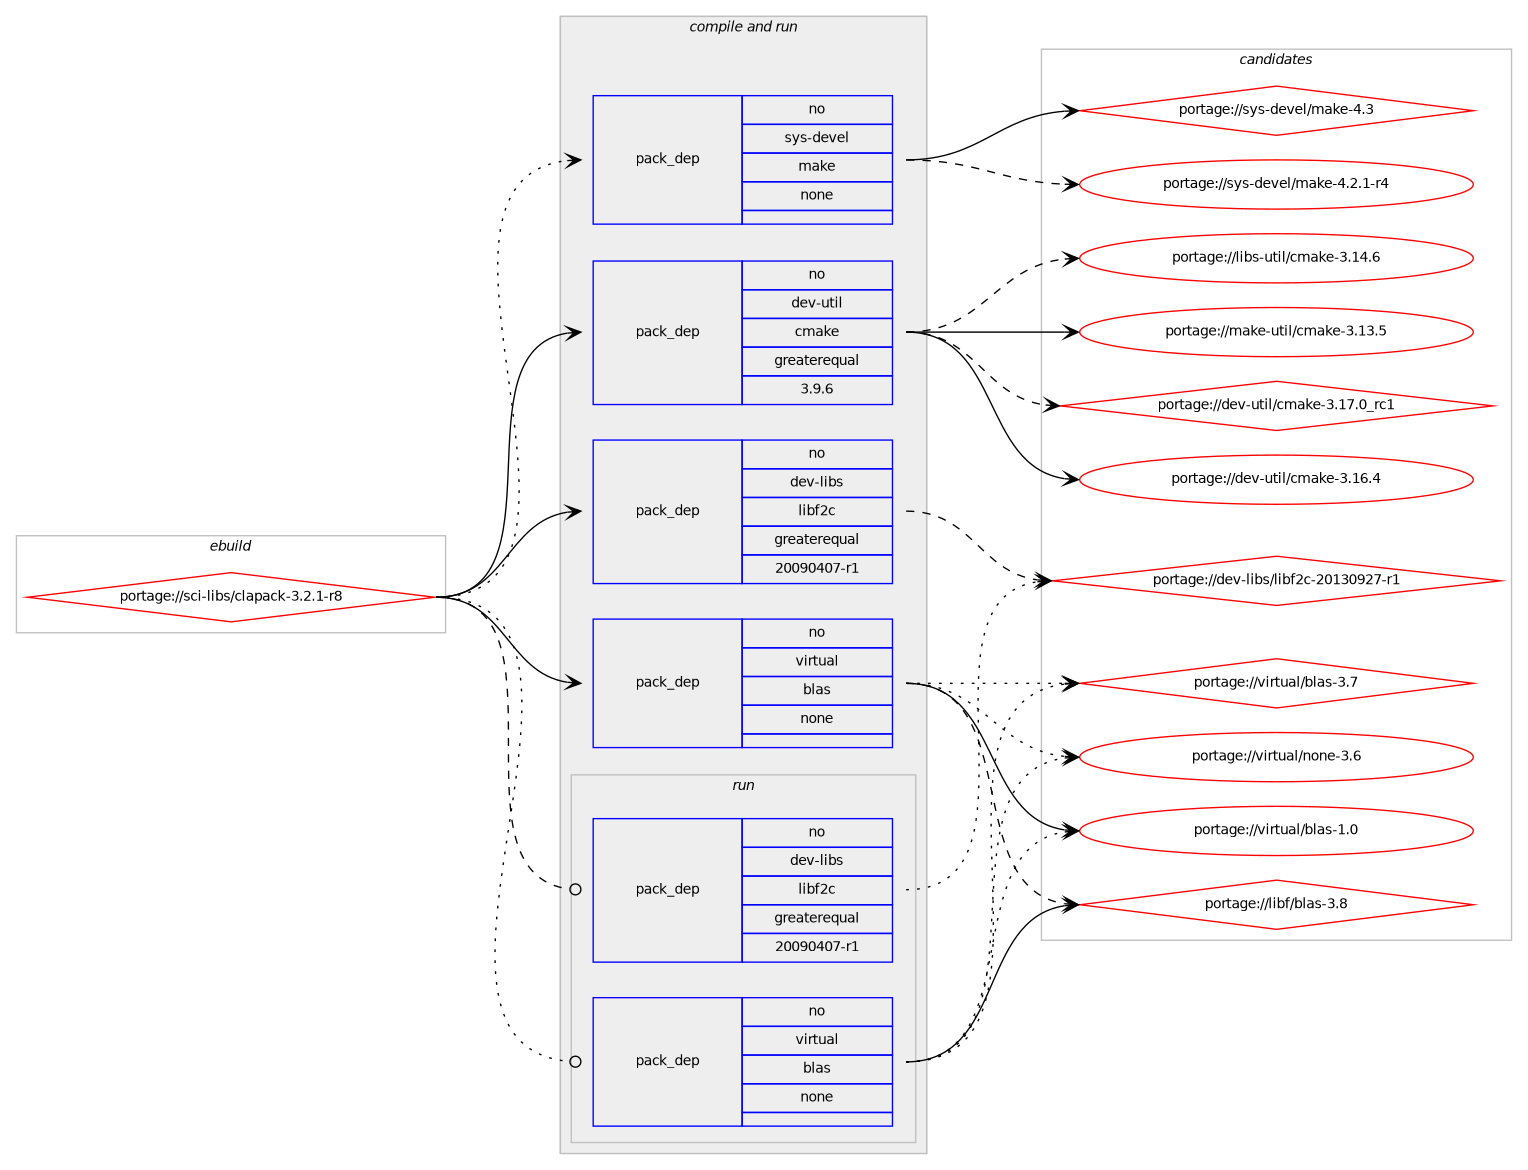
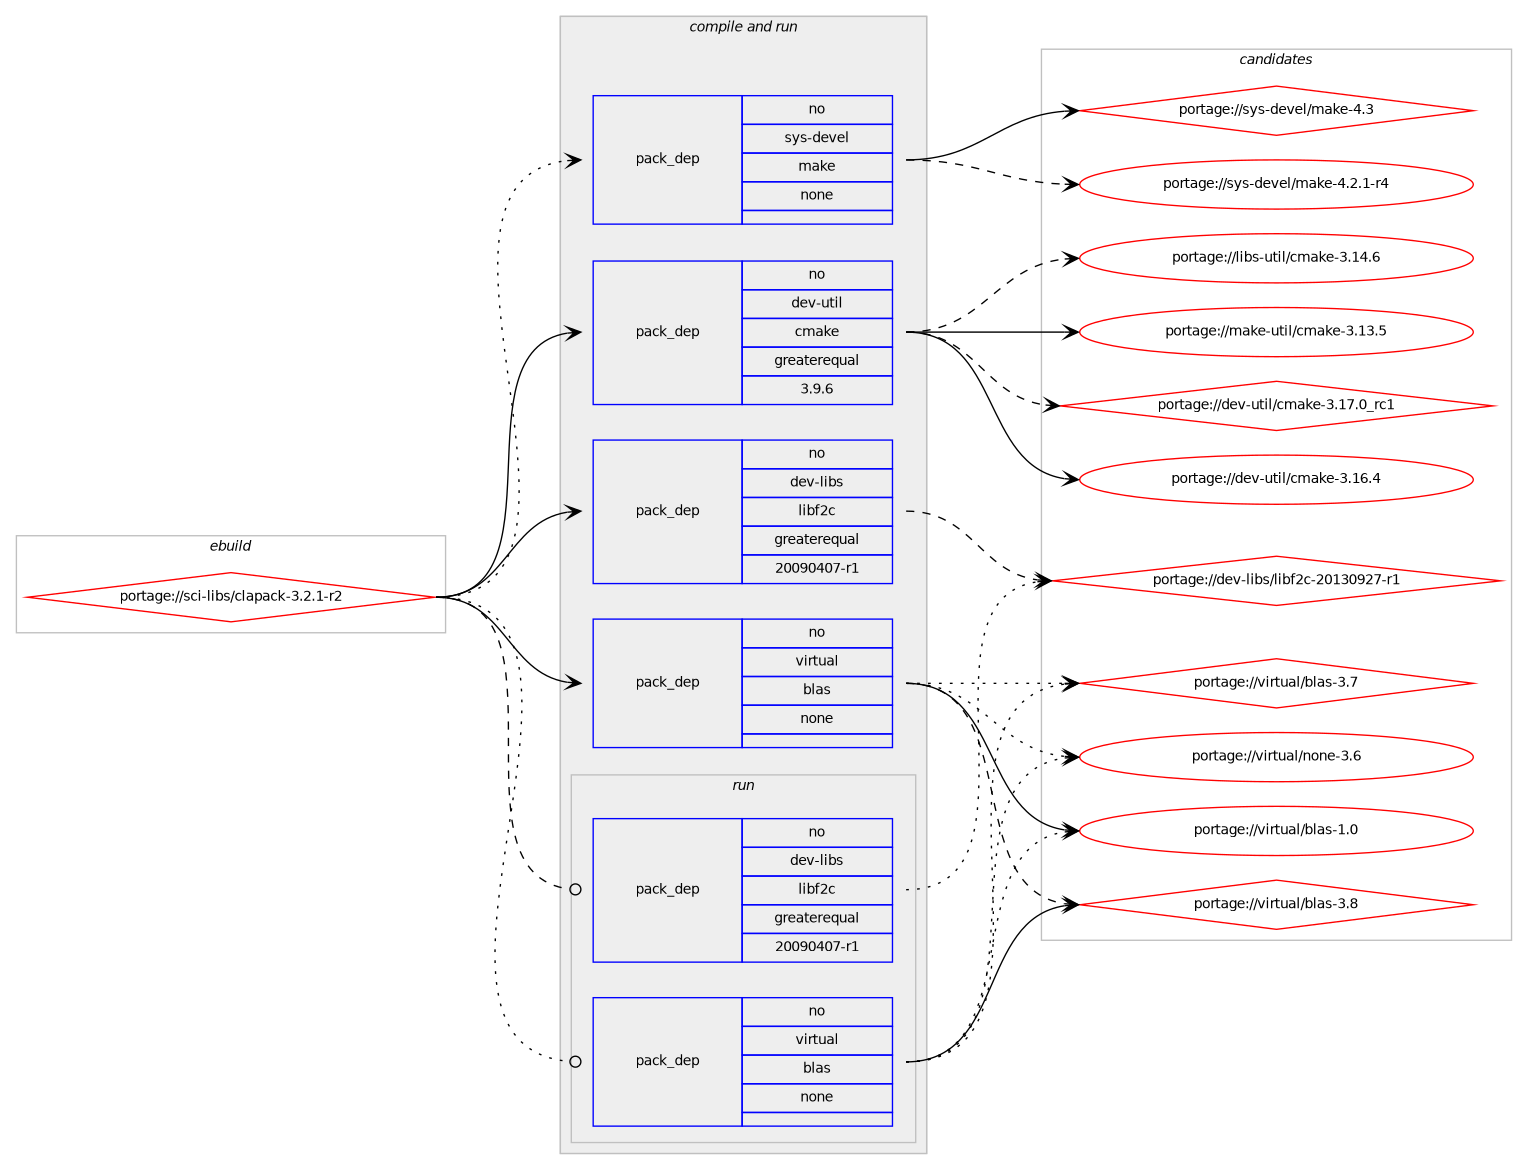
node "portage://sci-libs/clapack-3.2.1-r8": label "portage://sci-libs/clapack-3.2.1-r8" -> "portage://sci-libs/clapack-3.2.1-r2"
node "portage://libf/blas-3.8": label "portage://libf/blas-3.8" -> "portage://virtual/blas-3.8"
